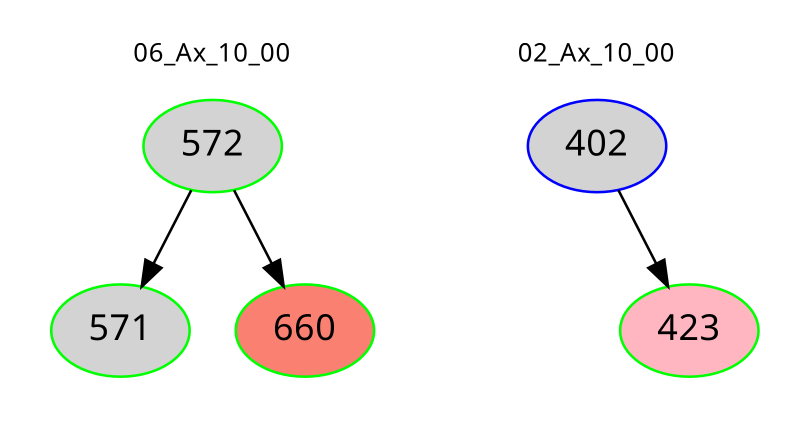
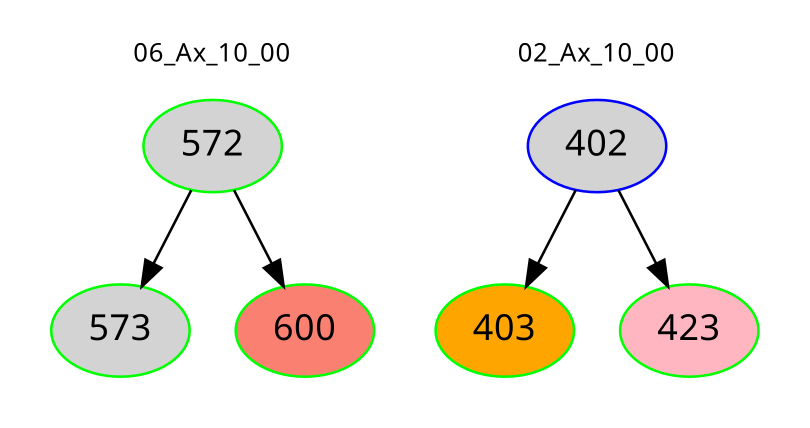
node "571": label "571" -> "573"
node "660": label "660" -> "600"
node "403": added
